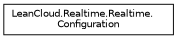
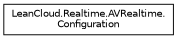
node "LeanCloud.Realtime.Realtime. Configuration": label "LeanCloud.Realtime.Realtime. Configuration" -> "LeanCloud.Realtime.AVRealtime. Configuration"
